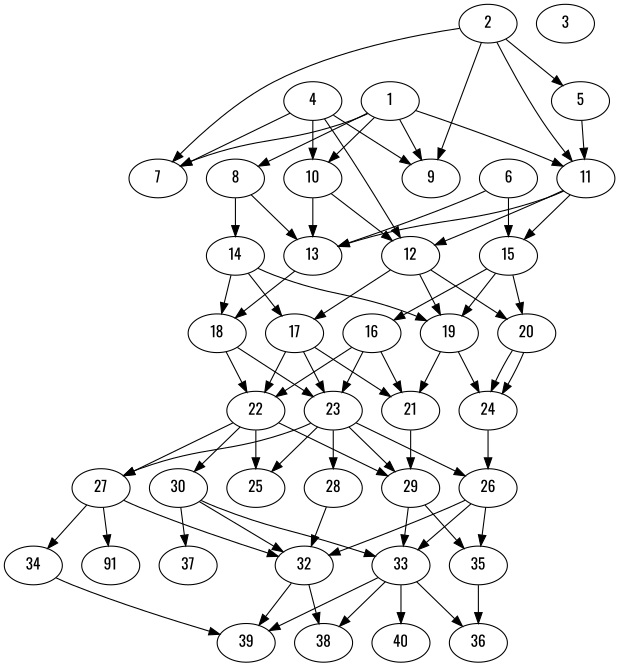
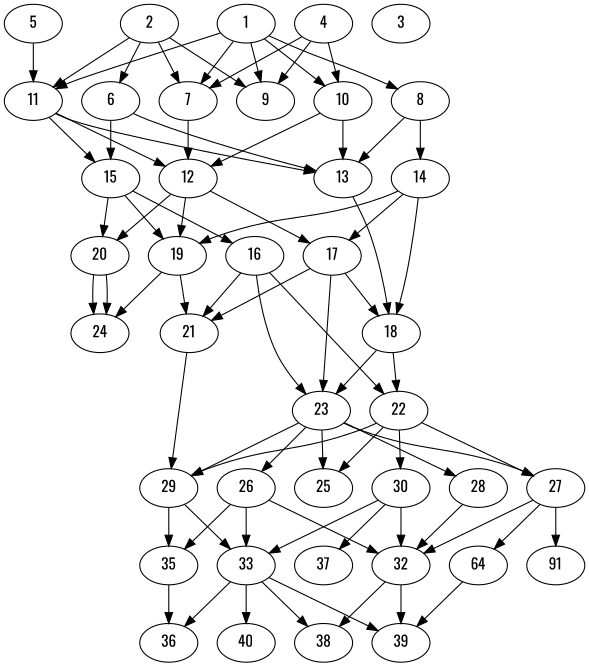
edge "2" -> "5": now "2" -> "6"
edge "4" -> "12": now "7" -> "12"
edge "17" -> "22": now "17" -> "18"
edge "24" -> "26": removed
node "34": label "34" -> "64"
